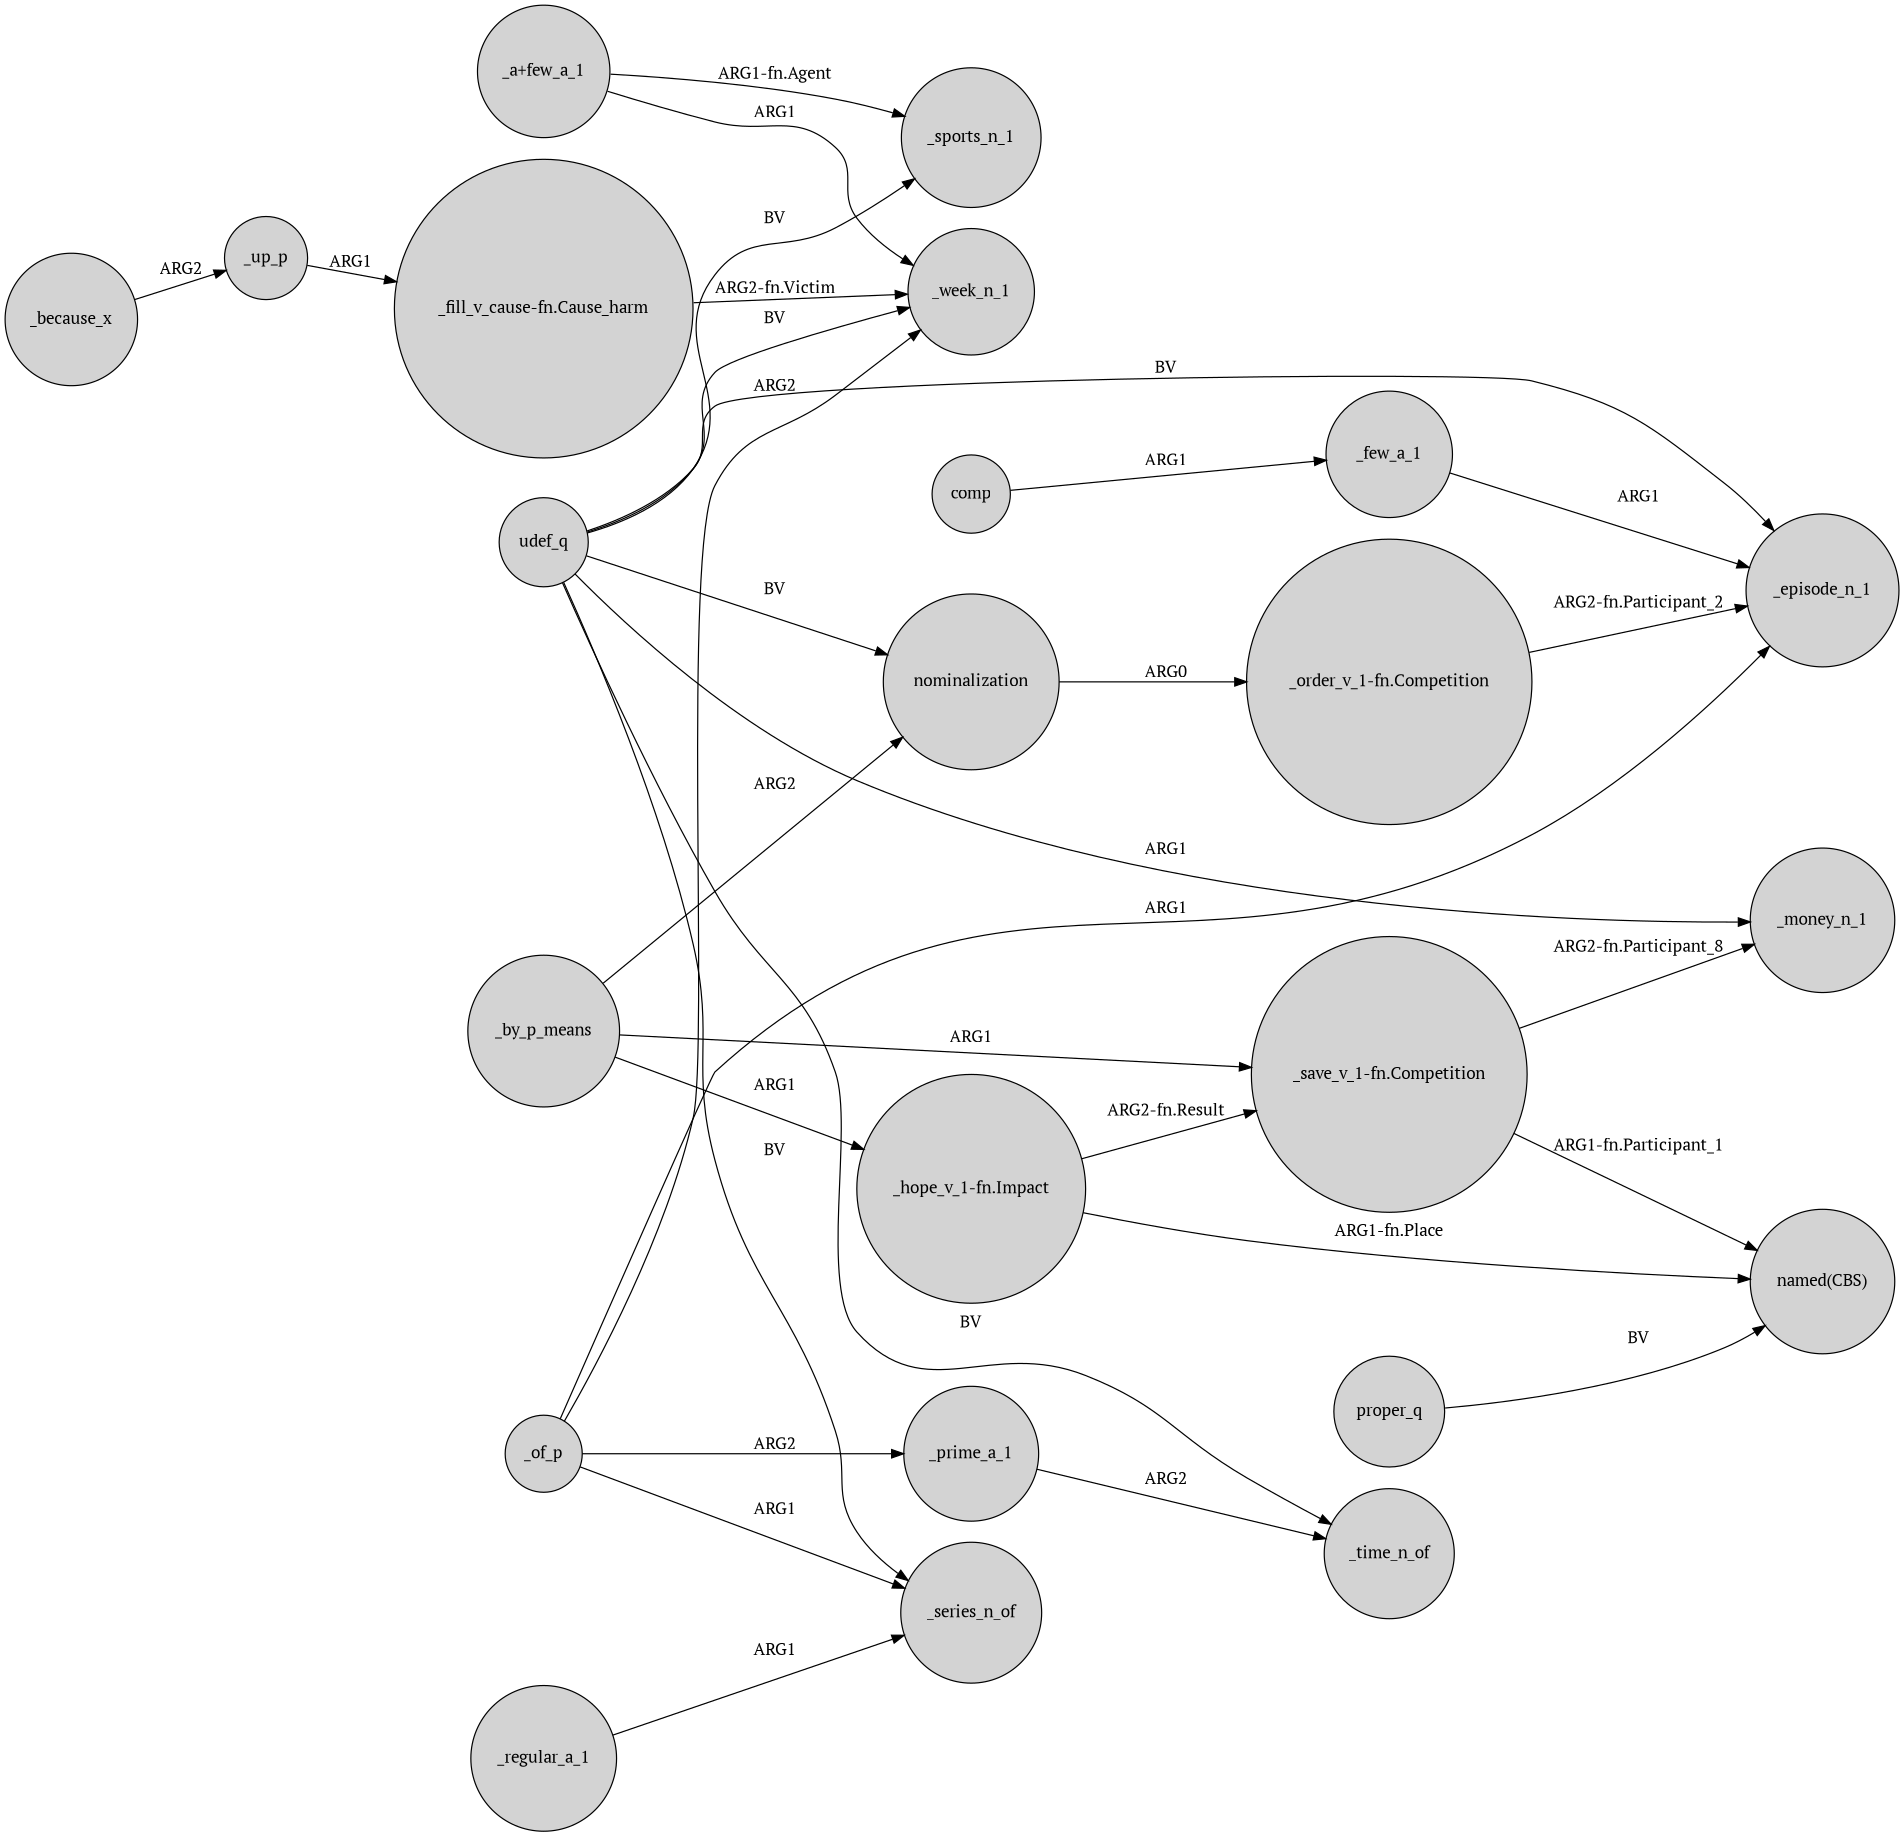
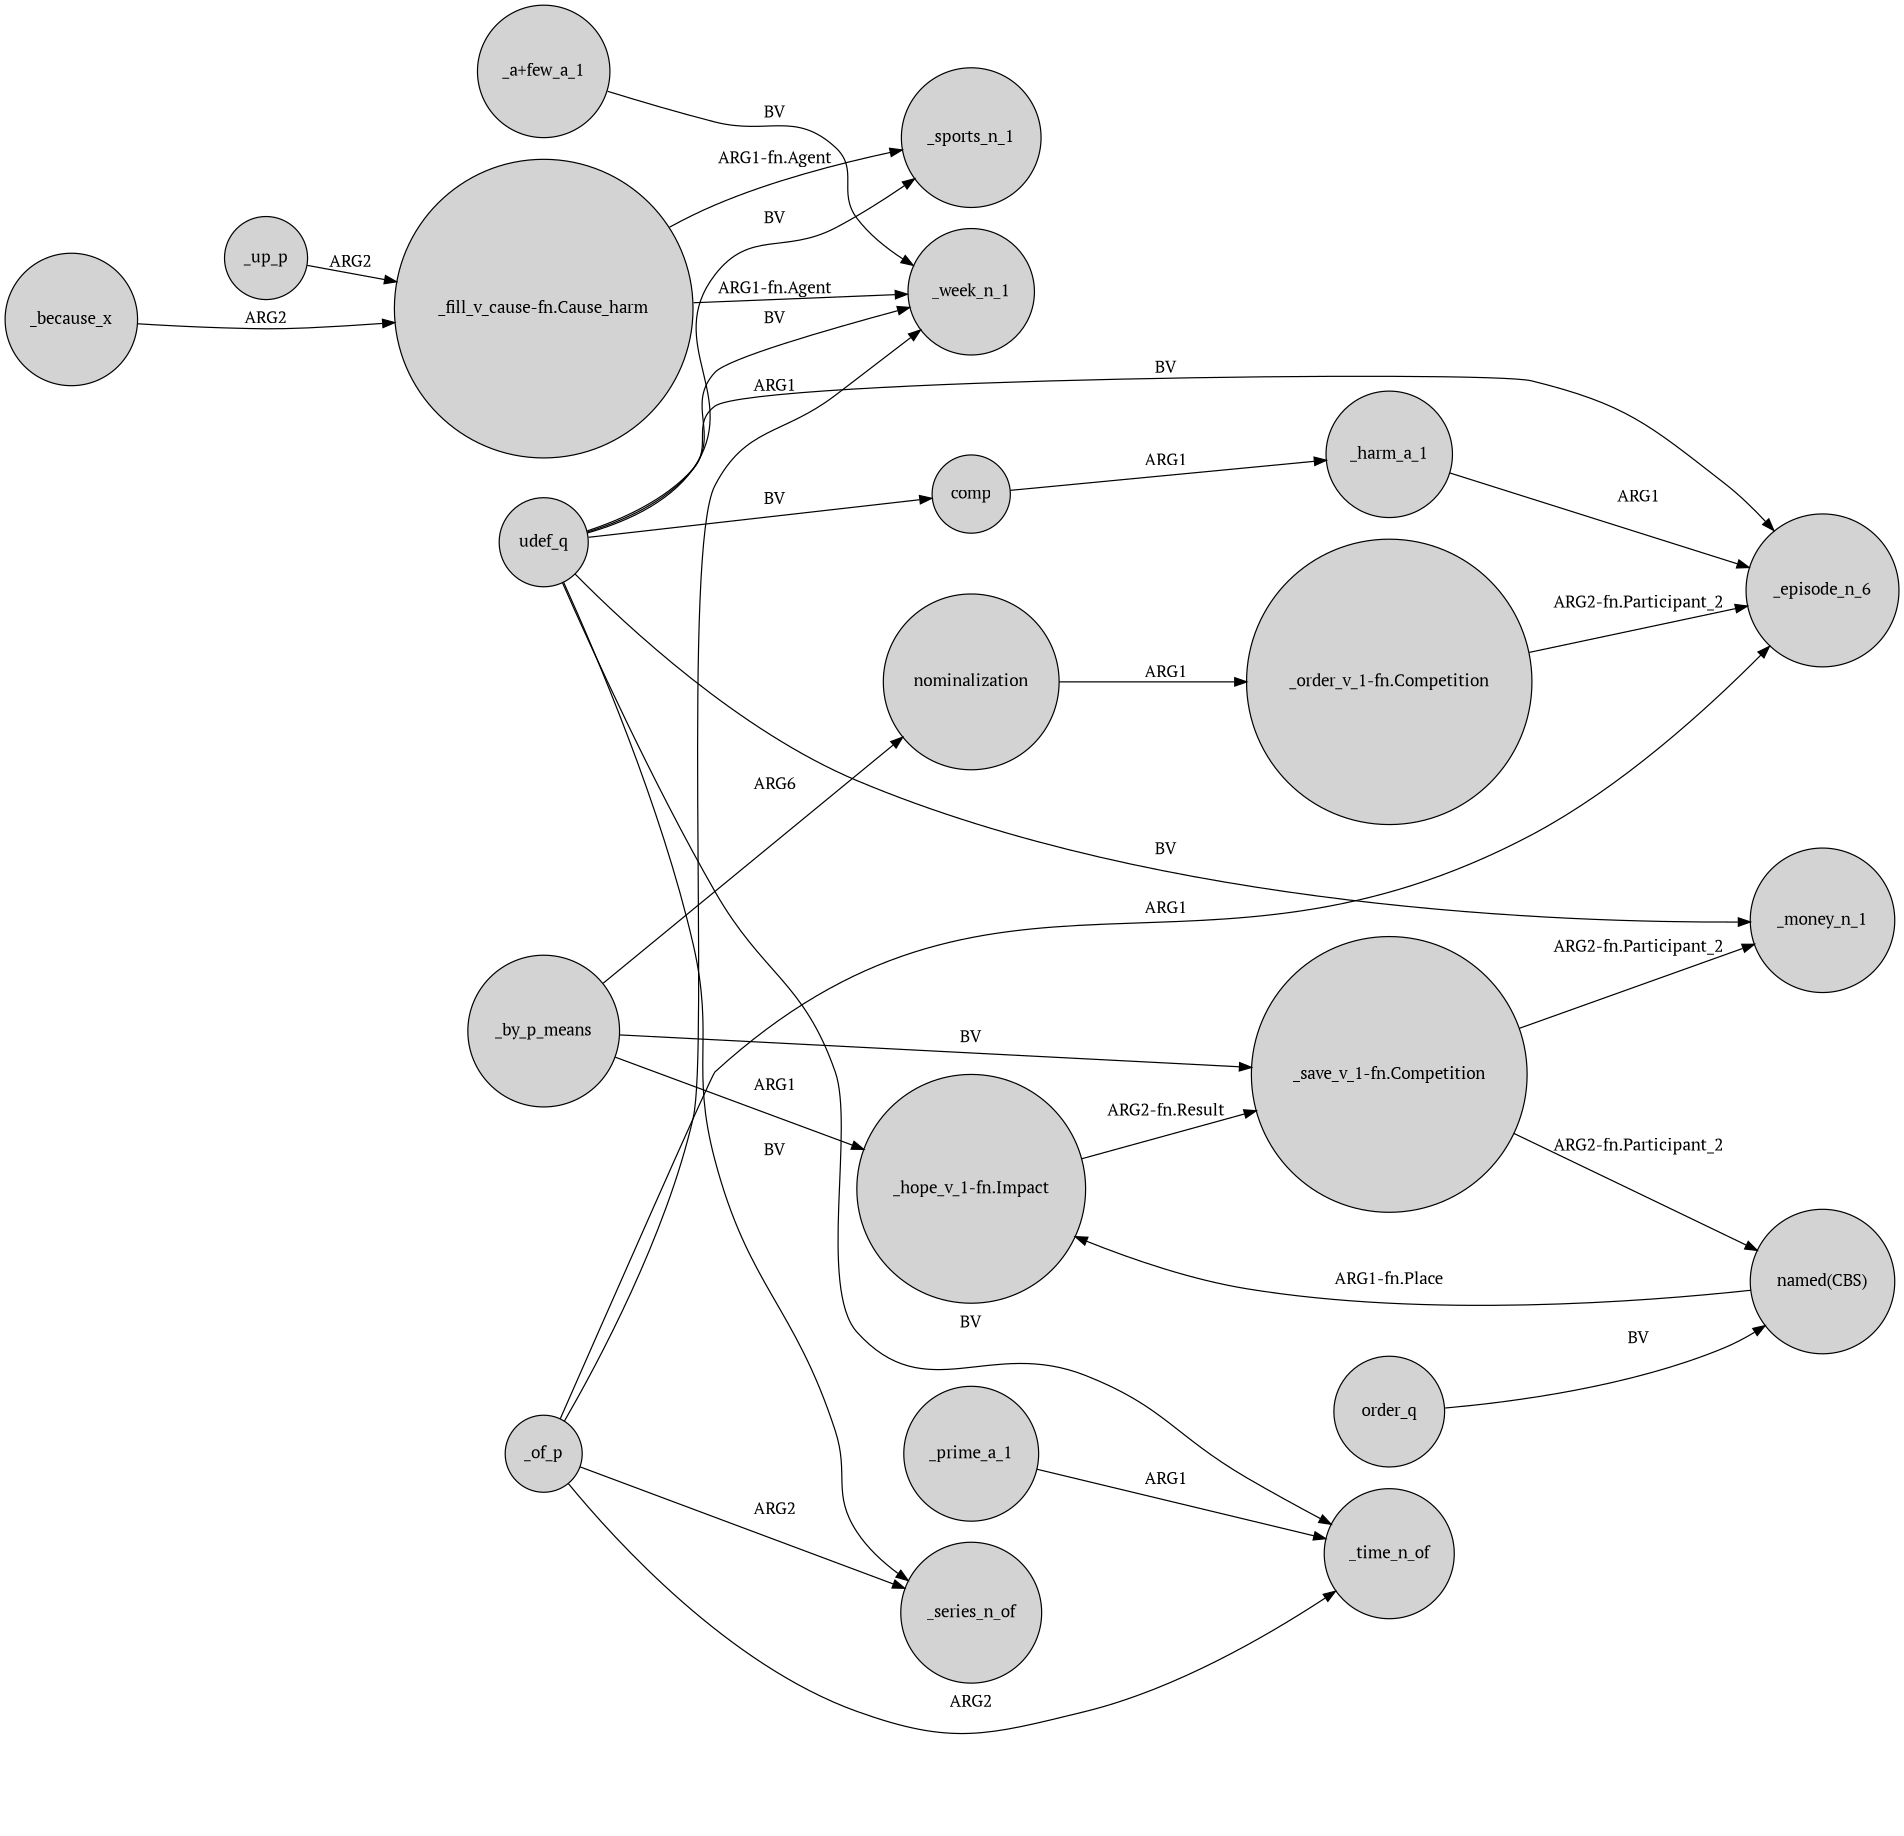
edge "_a+few_a_1" -> "_sports_n_1": now "_fill_v_cause-fn.Cause_harm" -> "_sports_n_1"
edge "_a+few_a_1" -> "_week_n_1": label "ARG1" -> "BV"
edge "_up_p" -> "_fill_v_cause-fn.Cause_harm": label "ARG1" -> "ARG2"
edge "_because_x" -> "_up_p": now "_because_x" -> "_fill_v_cause-fn.Cause_harm"
edge "_fill_v_cause-fn.Cause_harm" -> "_week_n_1": label "ARG2-fn.Victim" -> "ARG1-fn.Agent"
edge "_of_p" -> "_week_n_1": label "ARG2" -> "ARG1"
node "_few_a_1": label "_few_a_1" -> "_harm_a_1"
node "_episode_n_1": label "_episode_n_1" -> "_episode_n_6"
edge "udef_q" -> "nominalization": now "udef_q" -> "comp"
edge "nominalization" -> "_order_v_1-fn.Competition": label "ARG0" -> "ARG1"
edge "_by_p_means" -> "nominalization": label "ARG2" -> "ARG6"
edge "udef_q" -> "_money_n_1": label "ARG1" -> "BV"
edge "_save_v_1-fn.Competition" -> "_money_n_1": label "ARG2-fn.Participant_8" -> "ARG2-fn.Participant_2"
edge "_by_p_means" -> "_save_v_1-fn.Competition": label "ARG1" -> "BV"
edge "_save_v_1-fn.Competition" -> "named(CBS)": label "ARG1-fn.Participant_1" -> "ARG2-fn.Participant_2"
edge "_hope_v_1-fn.Impact" -> "named(CBS)": reversed
node "proper_q": label "proper_q" -> "order_q"
edge "_of_p" -> "_prime_a_1": now "_of_p" -> "_time_n_of"
edge "_prime_a_1" -> "_time_n_of": label "ARG2" -> "ARG1"
edge "_of_p" -> "_series_n_of": label "ARG1" -> "ARG2"
node "_regular_a_1": removed
